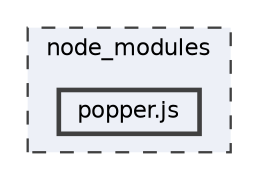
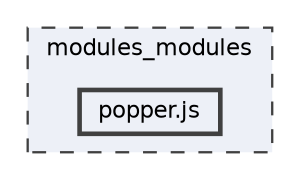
cluster "node_modules": label "node_modules" -> "modules_modules"
